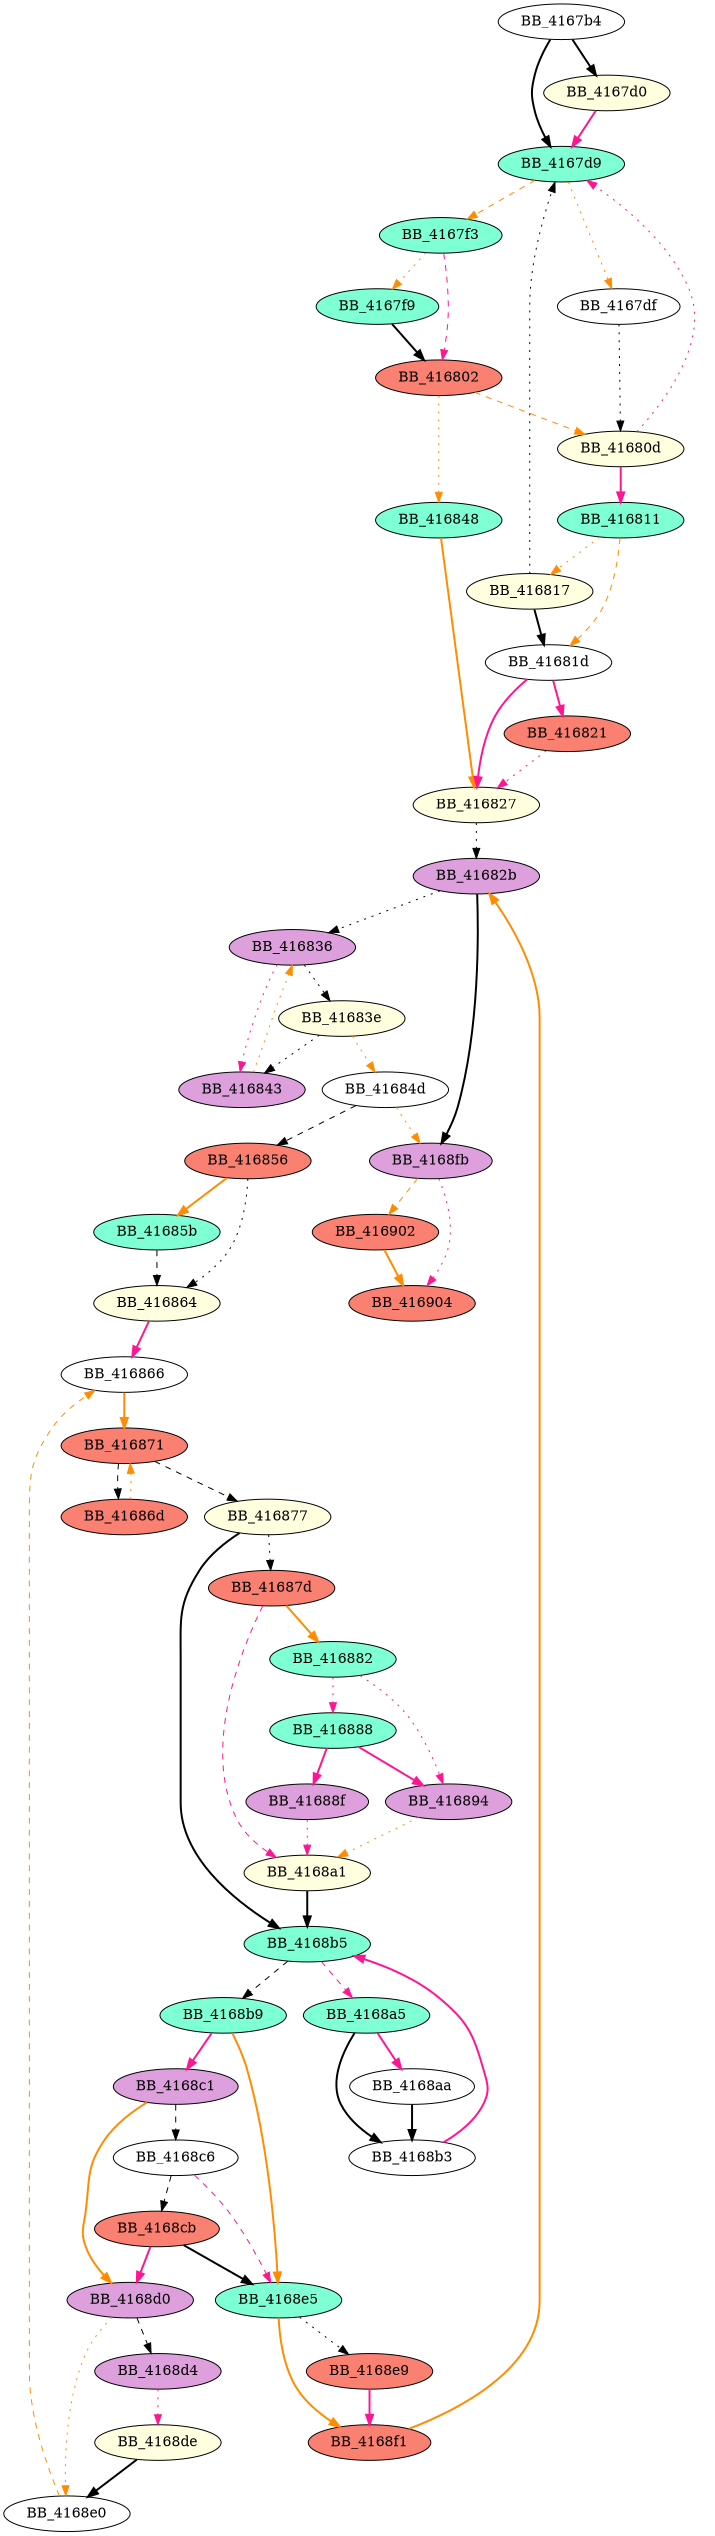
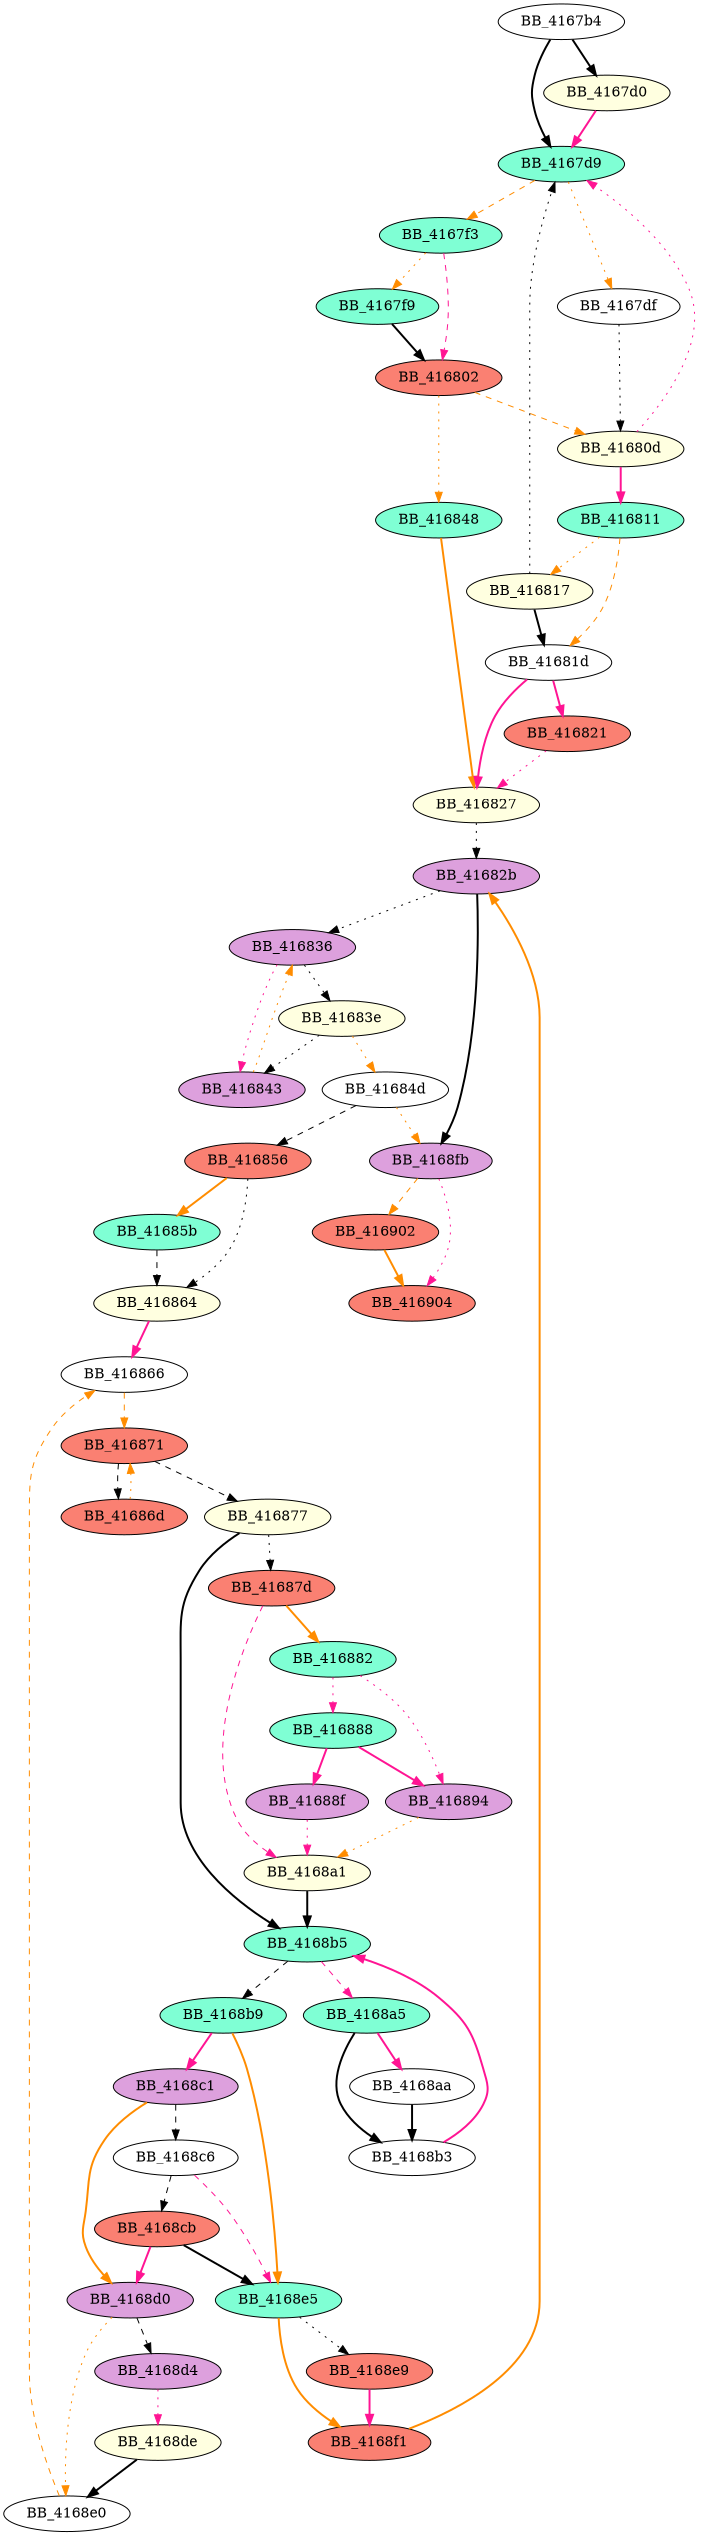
edge "BB_416866" -> "BB_416871": style bold -> dashed
